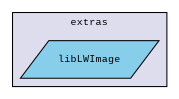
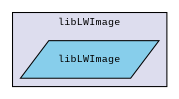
cluster "extras": label "extras" -> "libLWImage"
